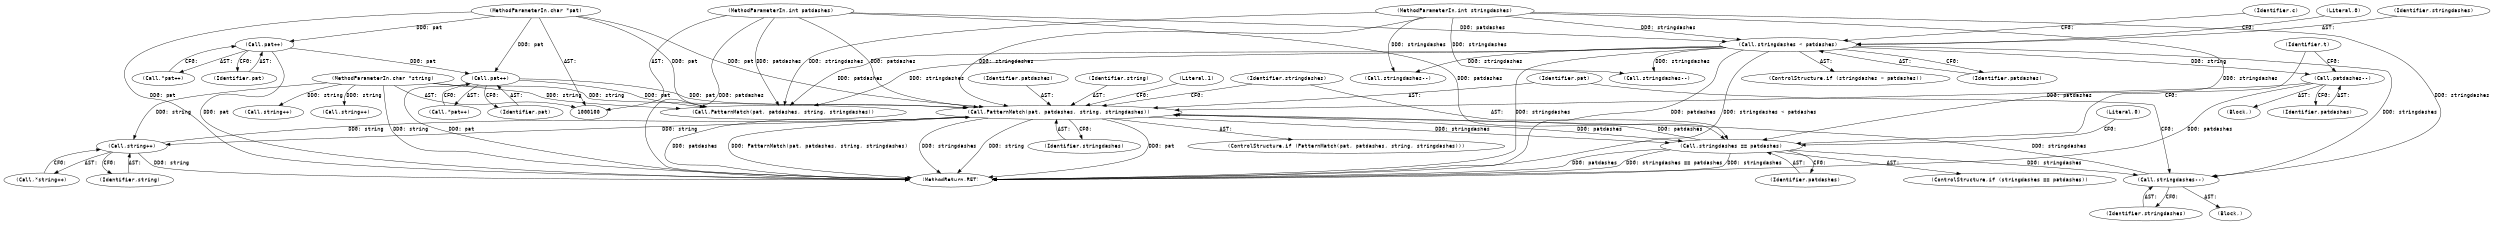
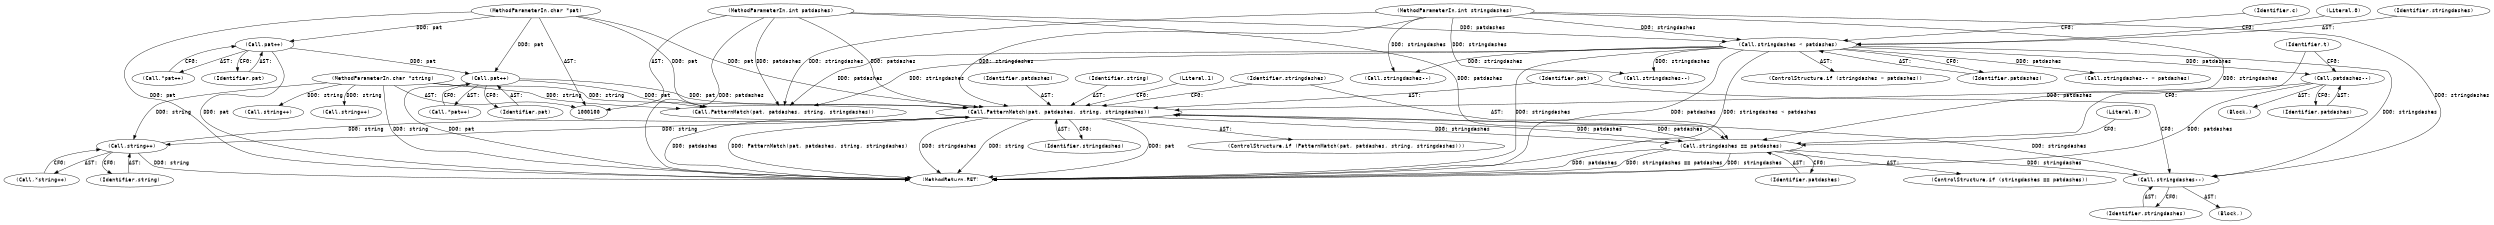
edge "(Call,stringdashes < patdashes)" -> "(Call,patdashes--)": label "DDG: string" -> "DDG: patdashes"
node "(Call,stringdashes-- < patdashes)": added
